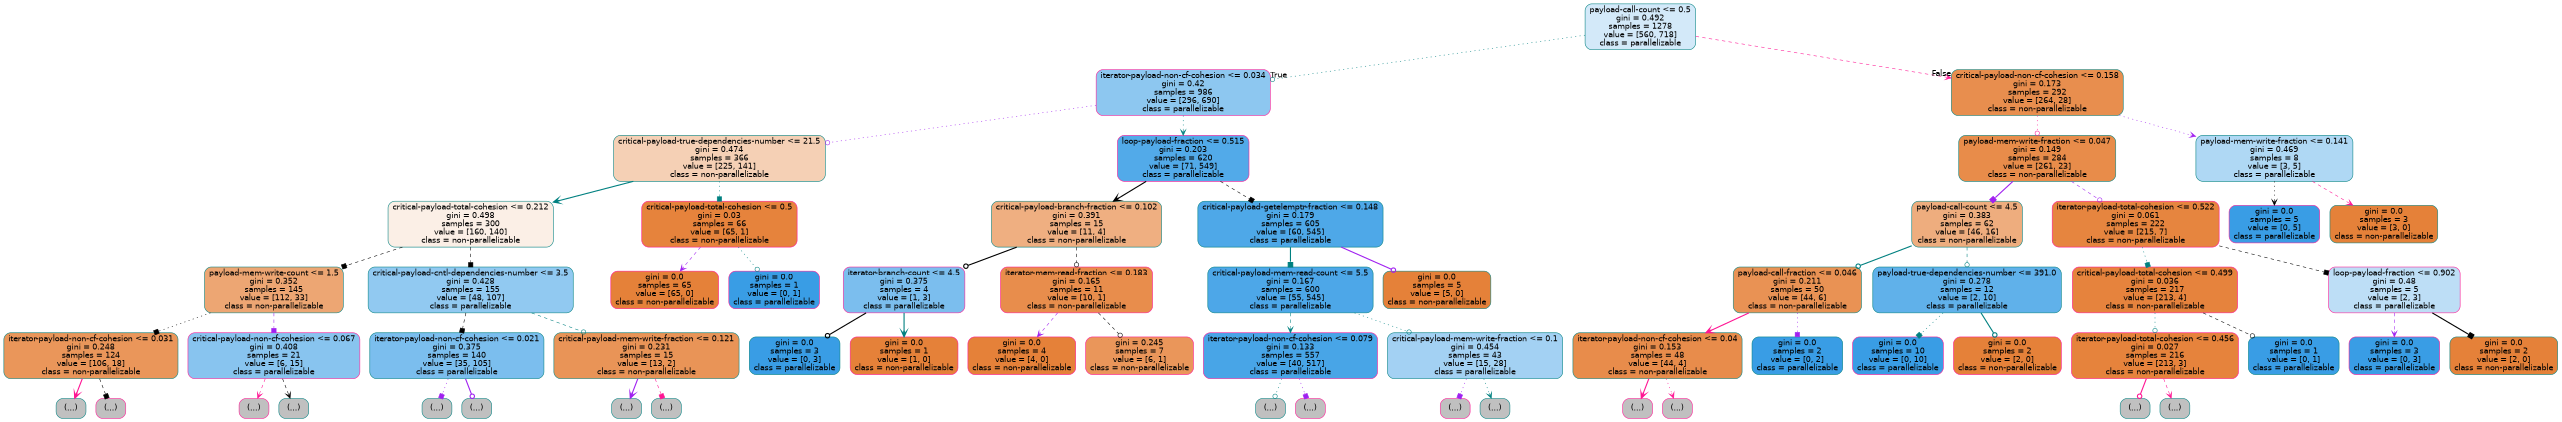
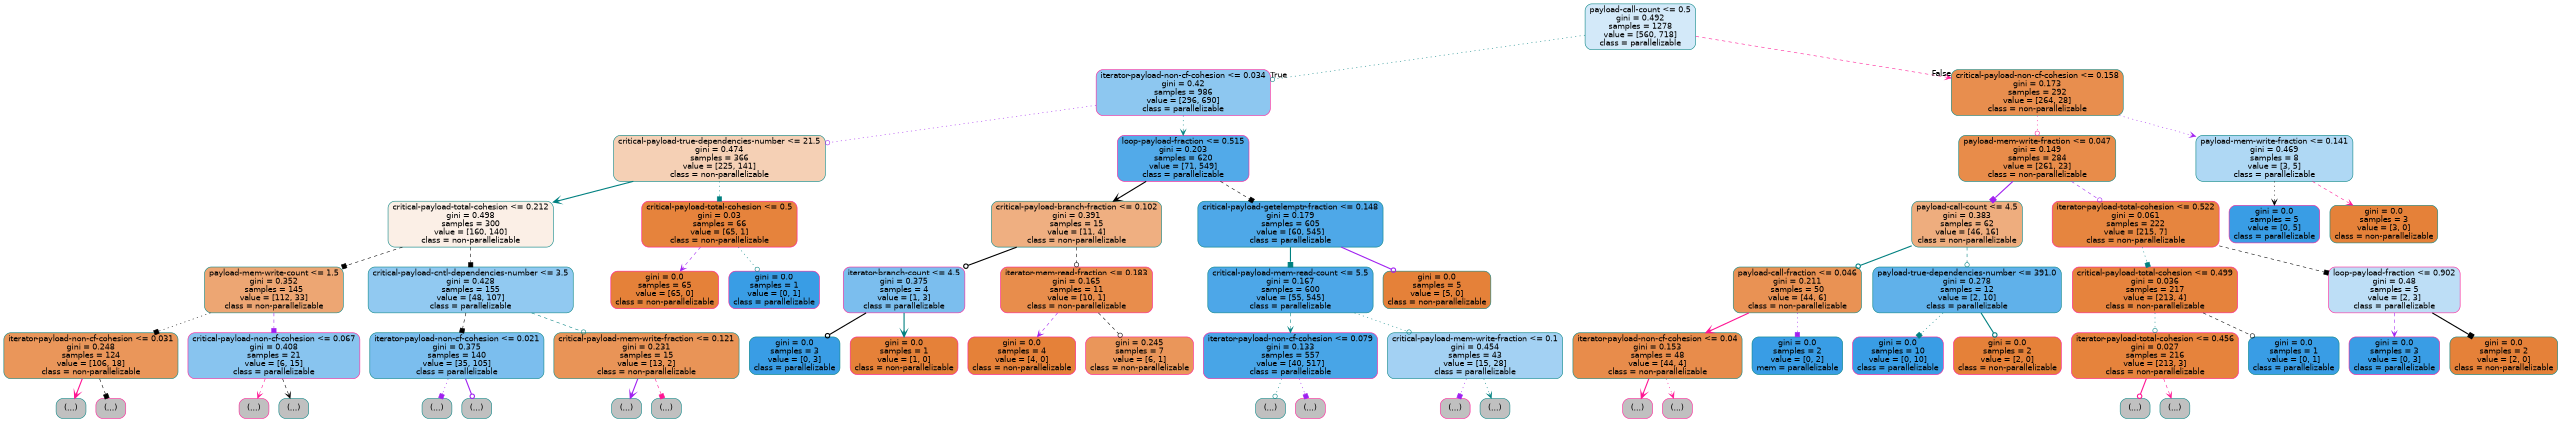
node "gini = 0.0 samples = 2 value = [0, 2] class = parallelizable": label "gini = 0.0 samples = 2 value = [0, 2] class = parallelizable" -> "gini = 0.0 samples = 2 value = [0, 2] mem = parallelizable"
